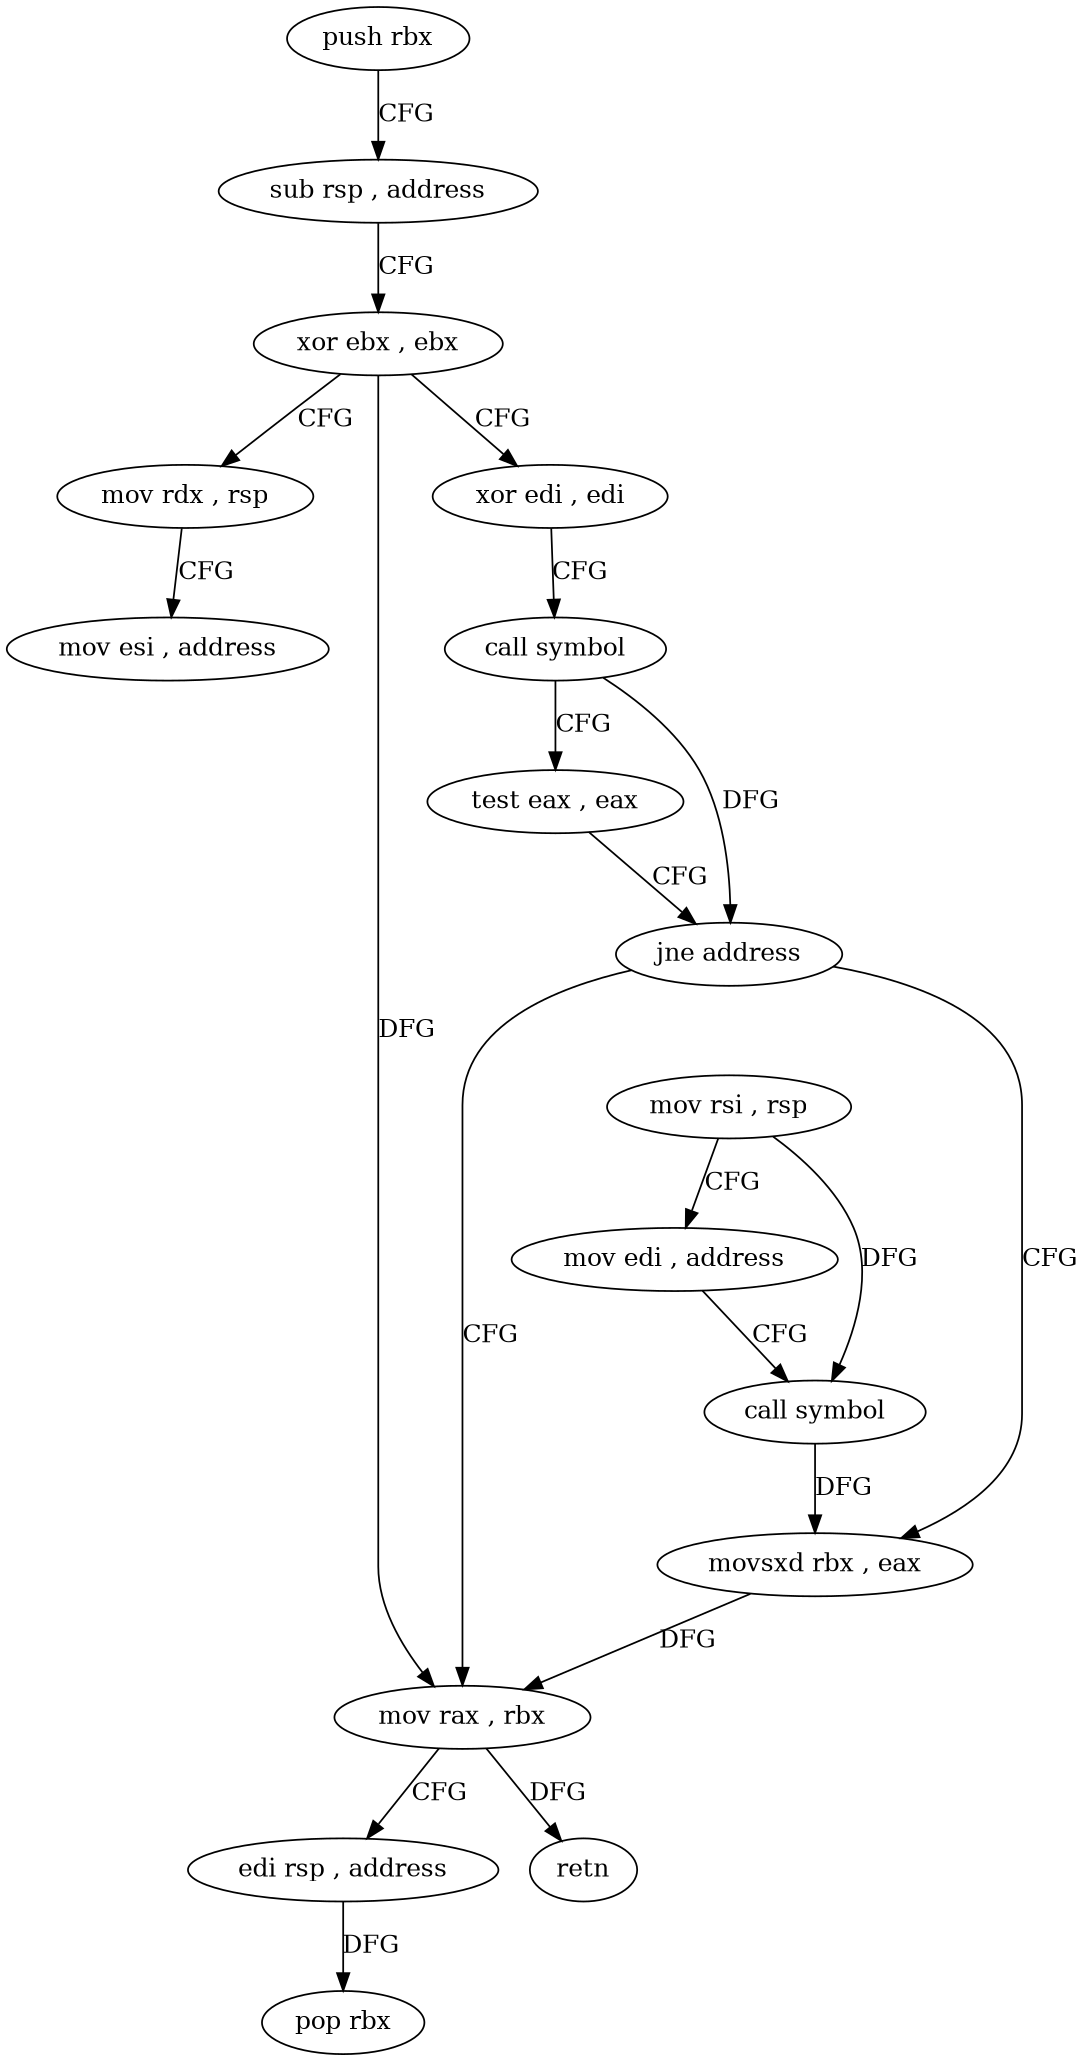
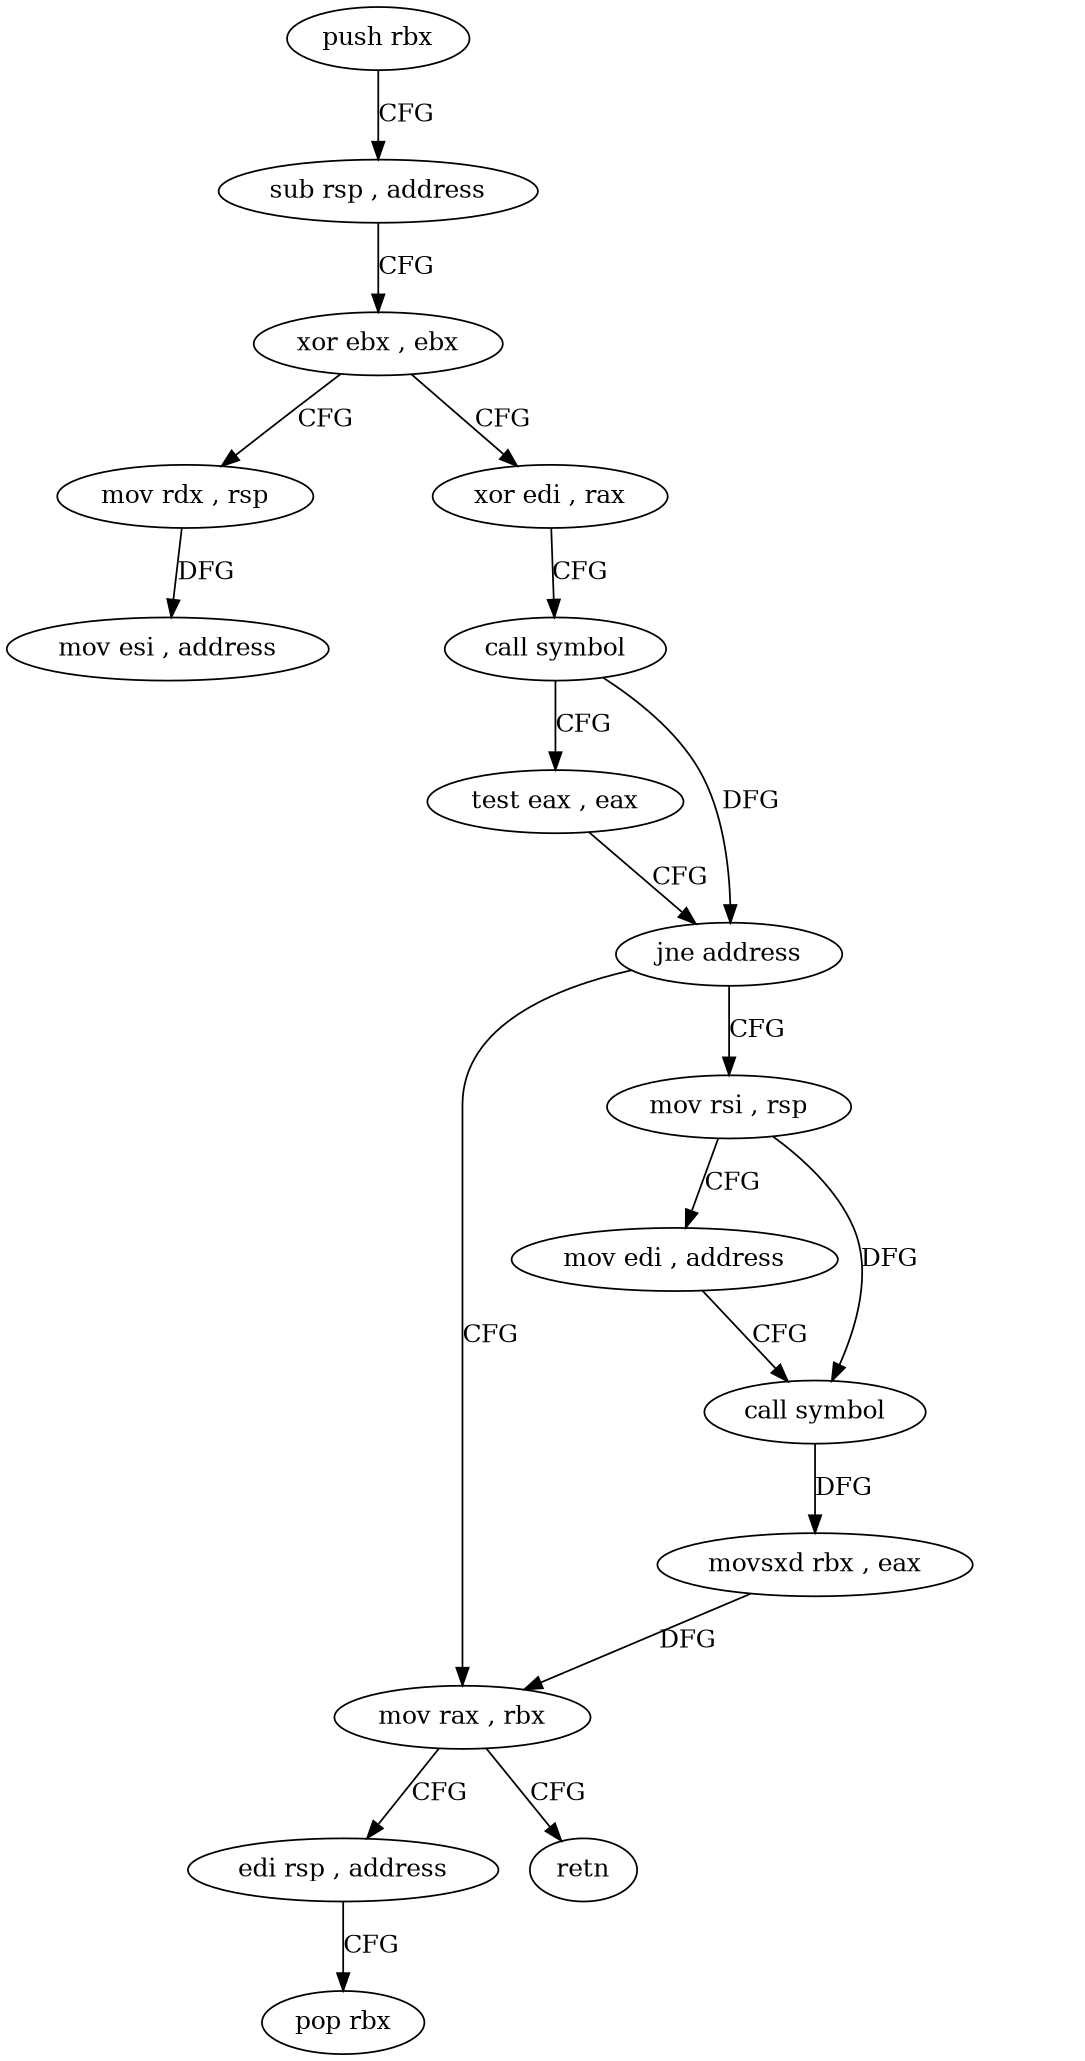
node "xor edi , edi": label "xor edi , edi" -> "xor edi , rax"
edge "mov rdx , rsp" -> "mov esi , address": label "CFG" -> "DFG"
edge "xor ebx , ebx" -> "mov rax , rbx": removed, label "DFG"
edge "jne address" -> "movsxd rbx , eax": now "jne address" -> "mov rsi , rsp"
edge "mov rax , rbx" -> "retn": label "DFG" -> "CFG"
edge "edi rsp , address" -> "pop rbx": label "DFG" -> "CFG"
